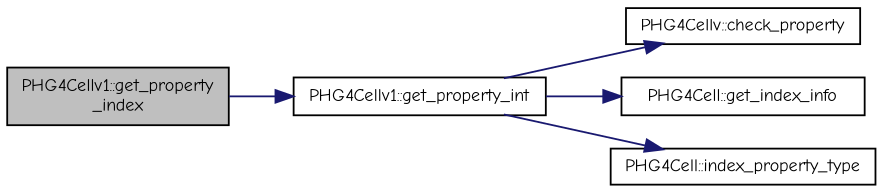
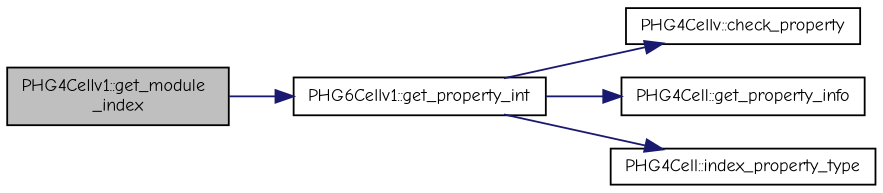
node "PHG4Cellv1::get_property _index": label "PHG4Cellv1::get_property _index" -> "PHG4Cellv1::get_module _index"
node "PHG4Cellv1::get_property_int": label "PHG4Cellv1::get_property_int" -> "PHG6Cellv1::get_property_int"
node "PHG4Cell::get_index_info": label "PHG4Cell::get_index_info" -> "PHG4Cell::get_property_info"
